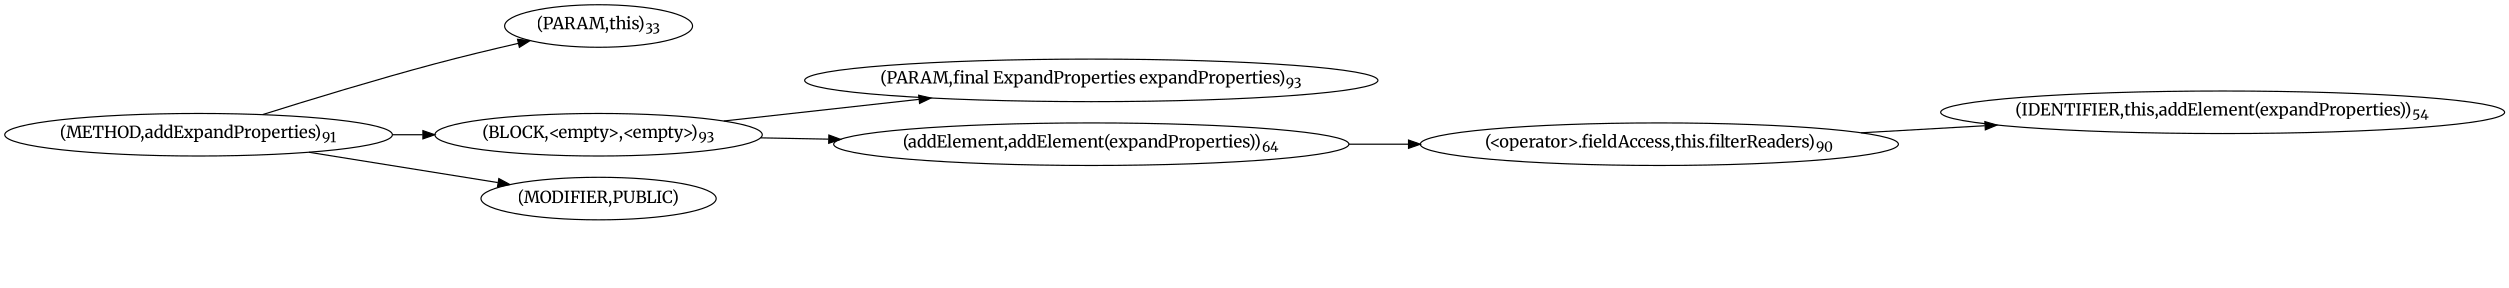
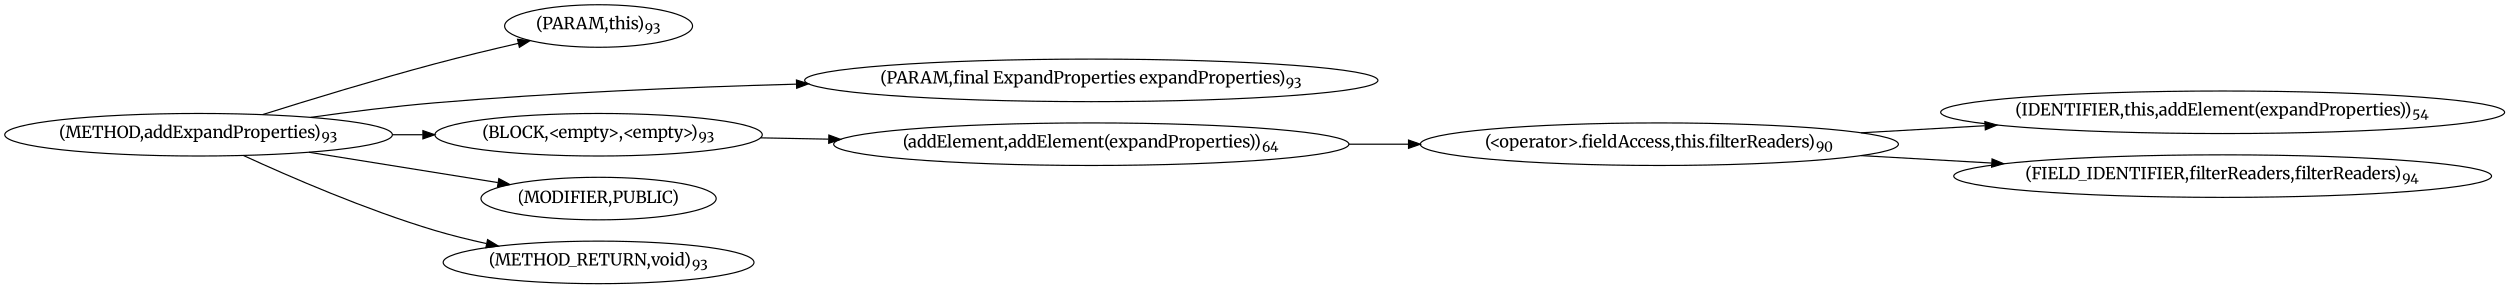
node "(PARAM,this)": text "33" -> "93"
edge "(BLOCK,<empty>,<empty>)" -> "(PARAM,final ExpandProperties expandProperties)": now "(METHOD,addExpandProperties)" -> "(PARAM,final ExpandProperties expandProperties)"
node "(METHOD,addExpandProperties)": text "91" -> "93"
node "(FIELD_IDENTIFIER,filterReaders,filterReaders)": added
node "(METHOD_RETURN,void)": added
